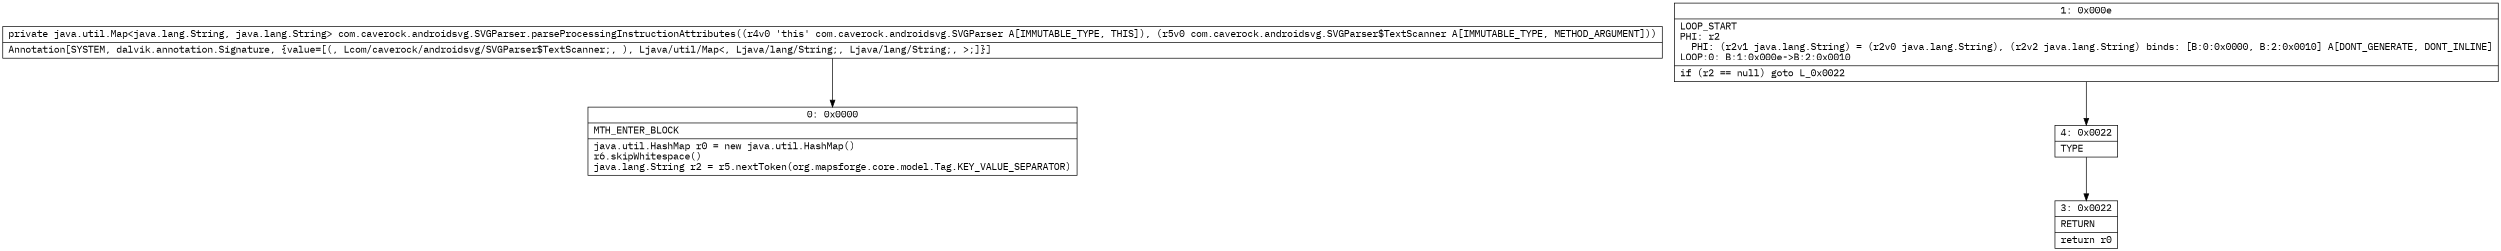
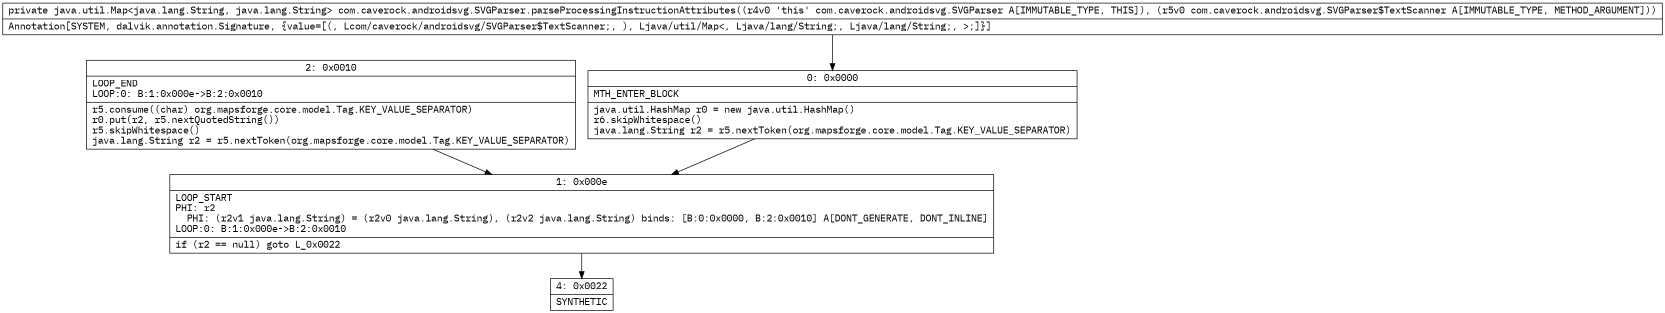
node "2: 0x0010": added
node "4: 0x0022": text "TYPE" -> "SYNTHETIC"
edge "0: 0x0000" -> "1: 0x000e": added
node "3: 0x0022": removed
